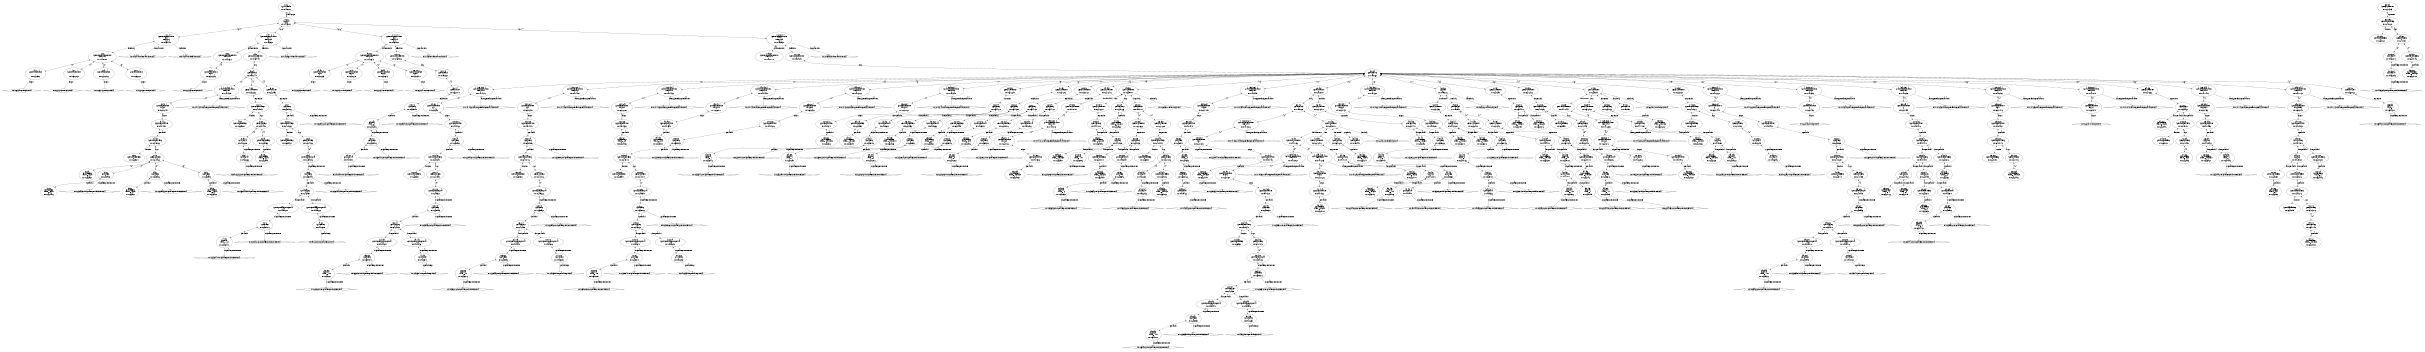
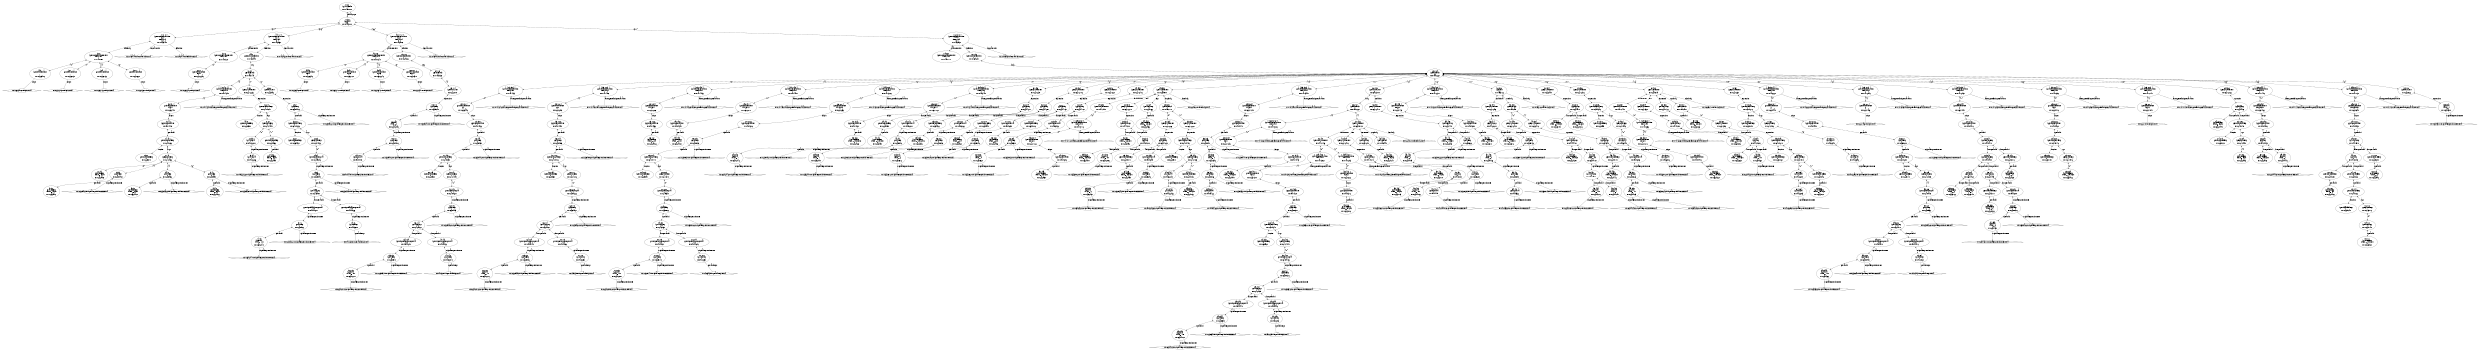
edge "554:571 SgBasicBlock 1 0x107eb2bb0" -- "555:570 SgExprStatement 1 0x108676bd8": added, label "*[0]"
edge "698:721 SgSubtractOp 2 0x10917de70" -- "699:716 SgAddOp 2 0x10912bdc0": label "lhs_operand_i" -> "false_operand_i"
